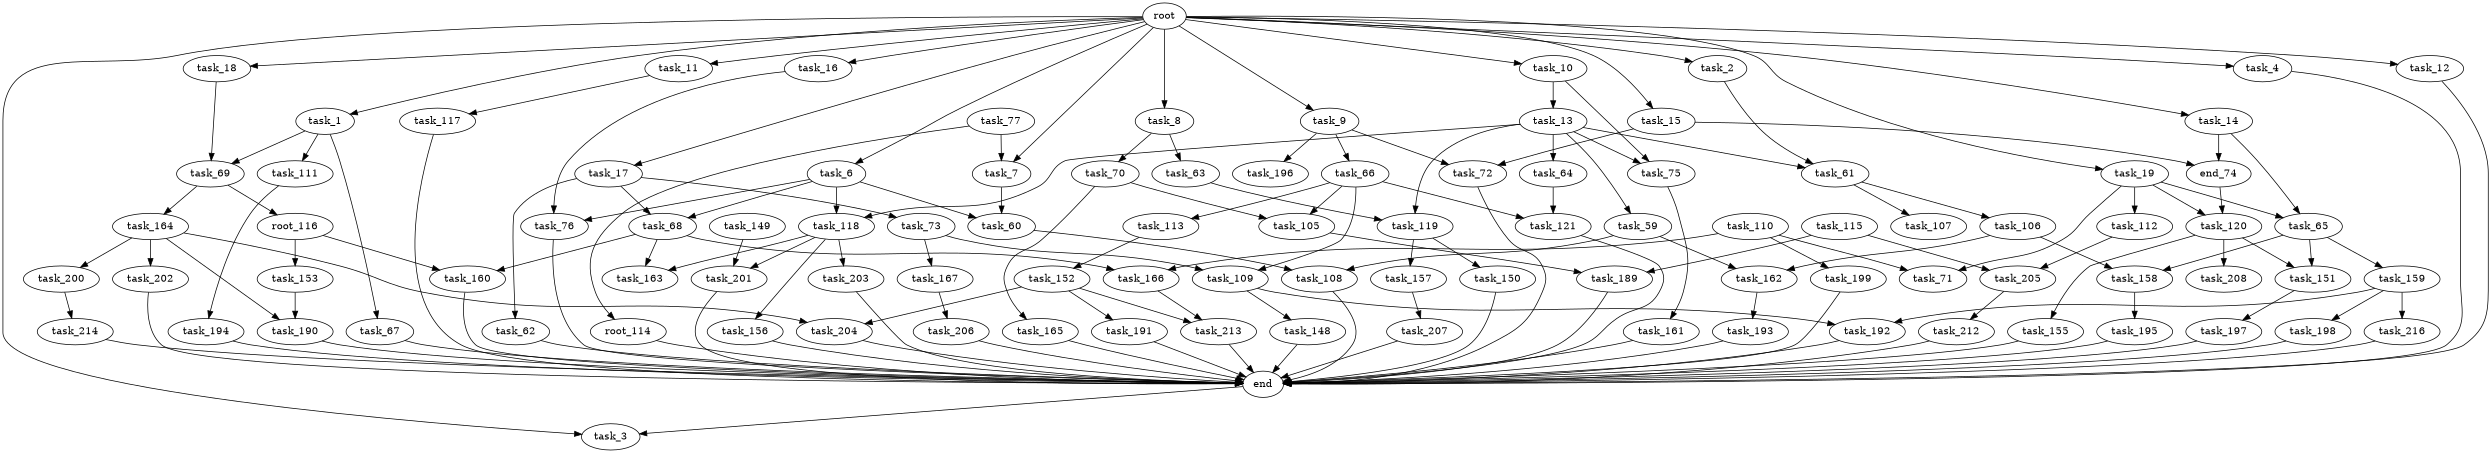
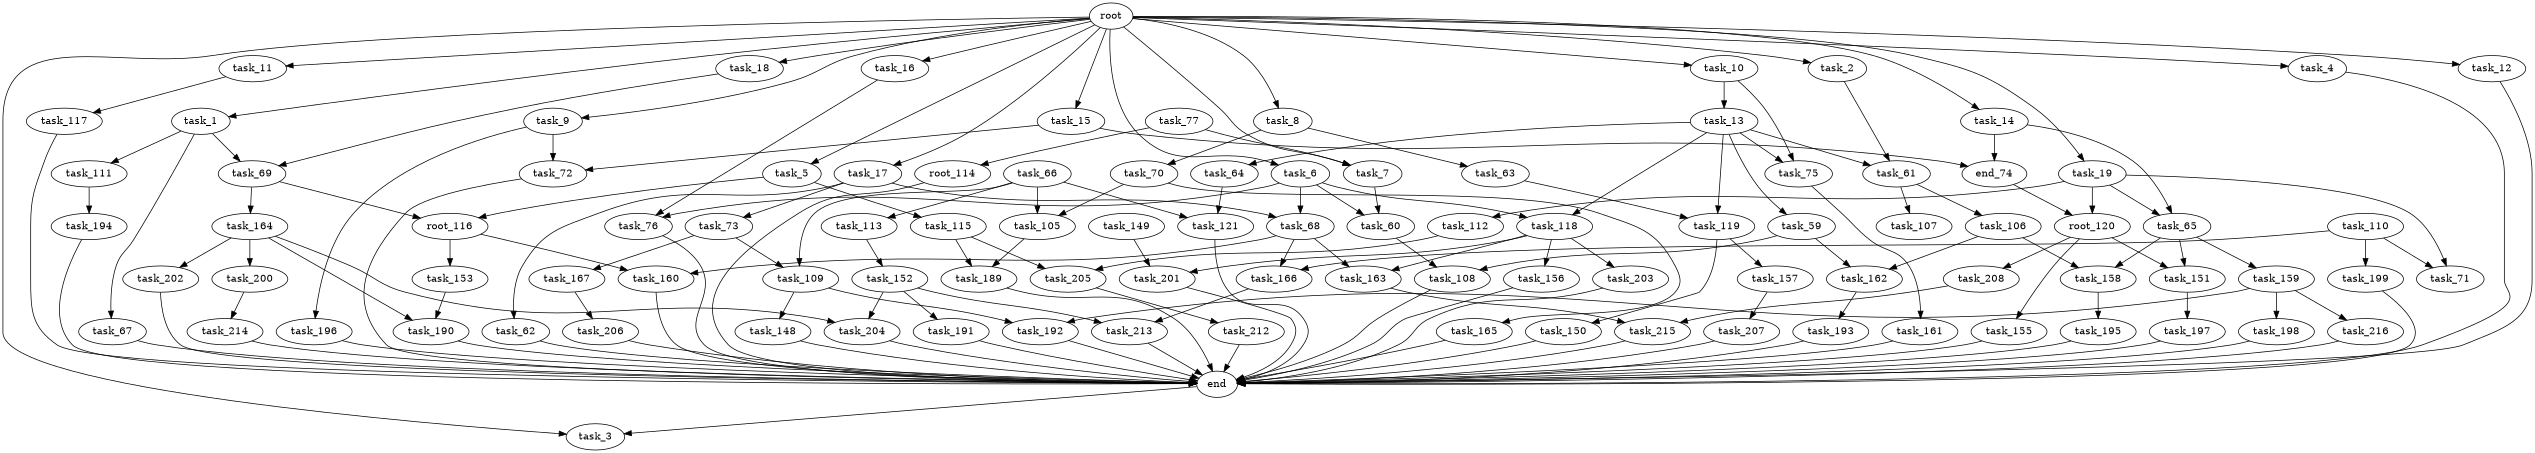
edge "task_9" -> "task_66": removed
node "task_5": added
node "task_120": label "task_120" -> "root_120"
node "task_215": added
edge "task_196" -> "end": added
